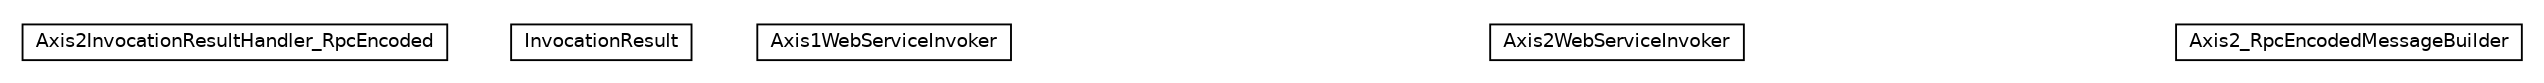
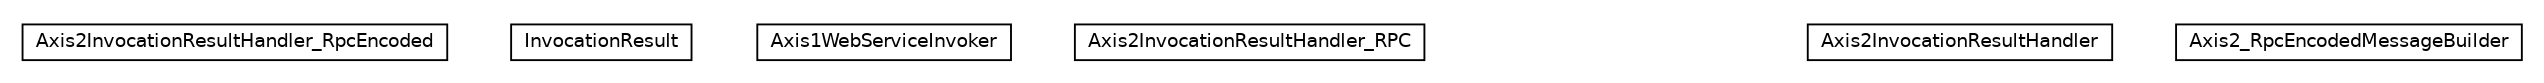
node "Axis2InvocationResultHandler_RPC": added
node "Axis2WebServiceInvoker": removed
node "Axis2InvocationResultHandler": added
